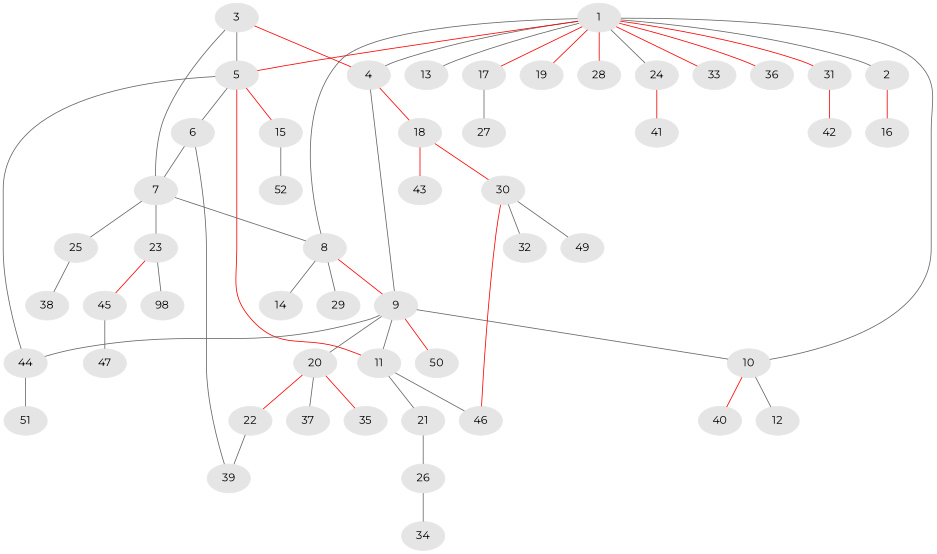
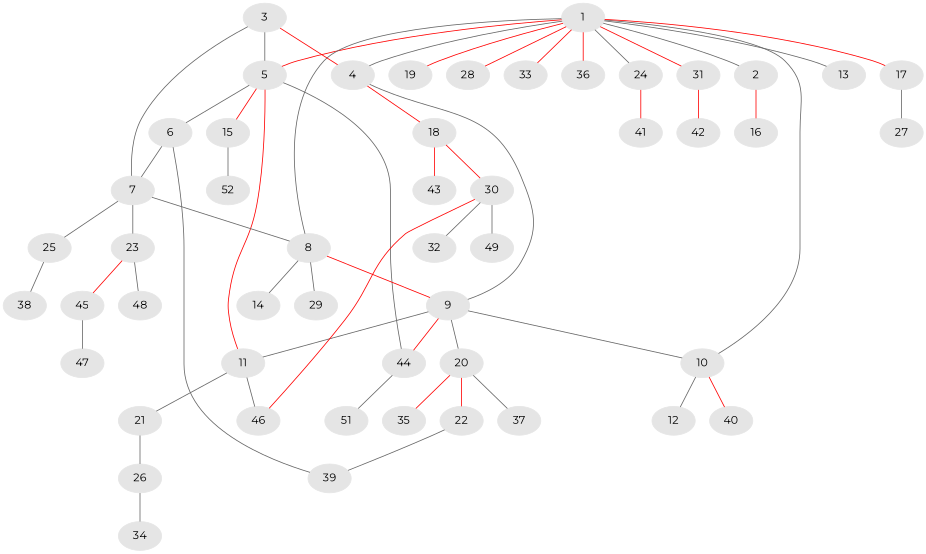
node "98": label "98" -> "48"
edge "9" -- "44": color gray40 -> red
node "50": removed
